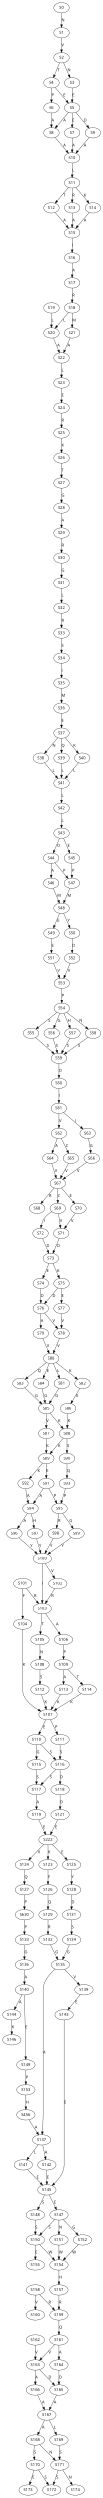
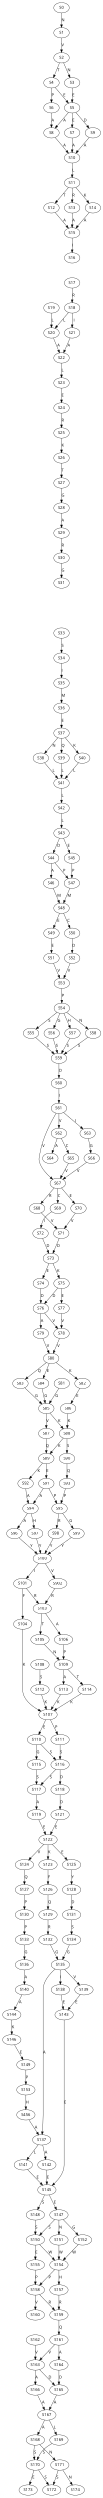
edge "S16" -> "S17": removed, label "A"
edge "S18" -> "S21": label "M" -> "I"
node "S32": removed
edge "S48" -> "S50": label "Y" -> "C"
edge "S64" -> "S67": now "S61" -> "S67"
edge "S69" -> "S71": now "S68" -> "S71"
edge "S80" -> "S81": removed, label "L"
edge "S87" -> "S89": label "K" -> "Q"
edge "S100" -> "S103": now "S100" -> "S101"
node "S102": label "S102" -> "S902"
edge "S105" -> "S108": now "S105" -> "S109"
node "S222": label "S222" -> "S122"
node "S630": label "S630" -> "S130"
node "S138": added
edge "S140" -> "S149": now "S146" -> "S149"
edge "S155" -> "S158": added, label "P"
edge "S154" -> "S158": added, label "P"
edge "S169" -> "S171": now "S169" -> "S170"
